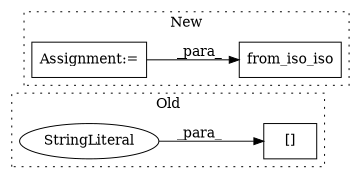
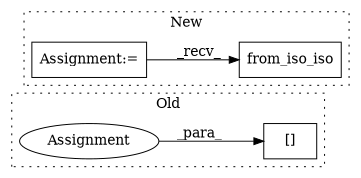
edge "Assignment:=" -> "from_iso_iso": label "_para_" -> "_recv_"
node "StringLiteral": label "StringLiteral" -> "Assignment"
